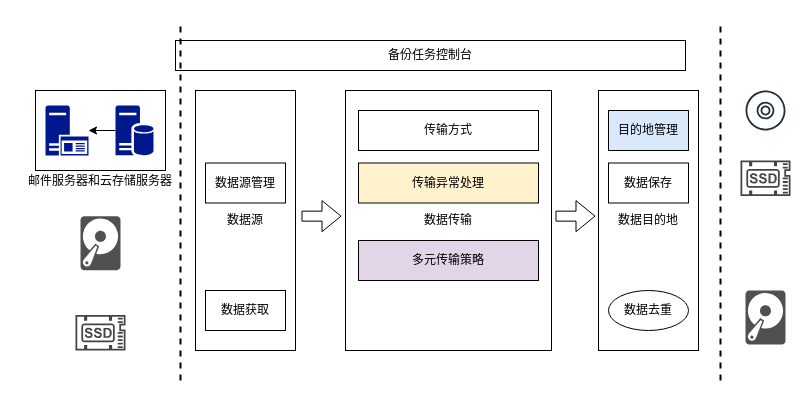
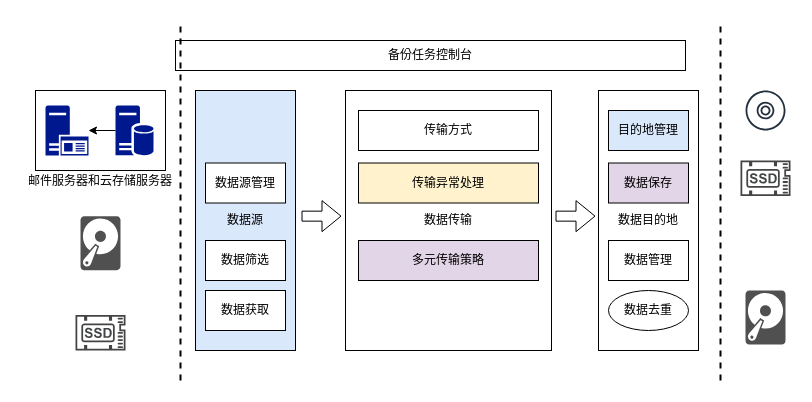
node "数据保存": fillcolor #ffffff -> #e1d5e7
node "数据源": fillcolor #ffffff -> #dae8fc
node "数据筛选": added
node "数据管理": added
